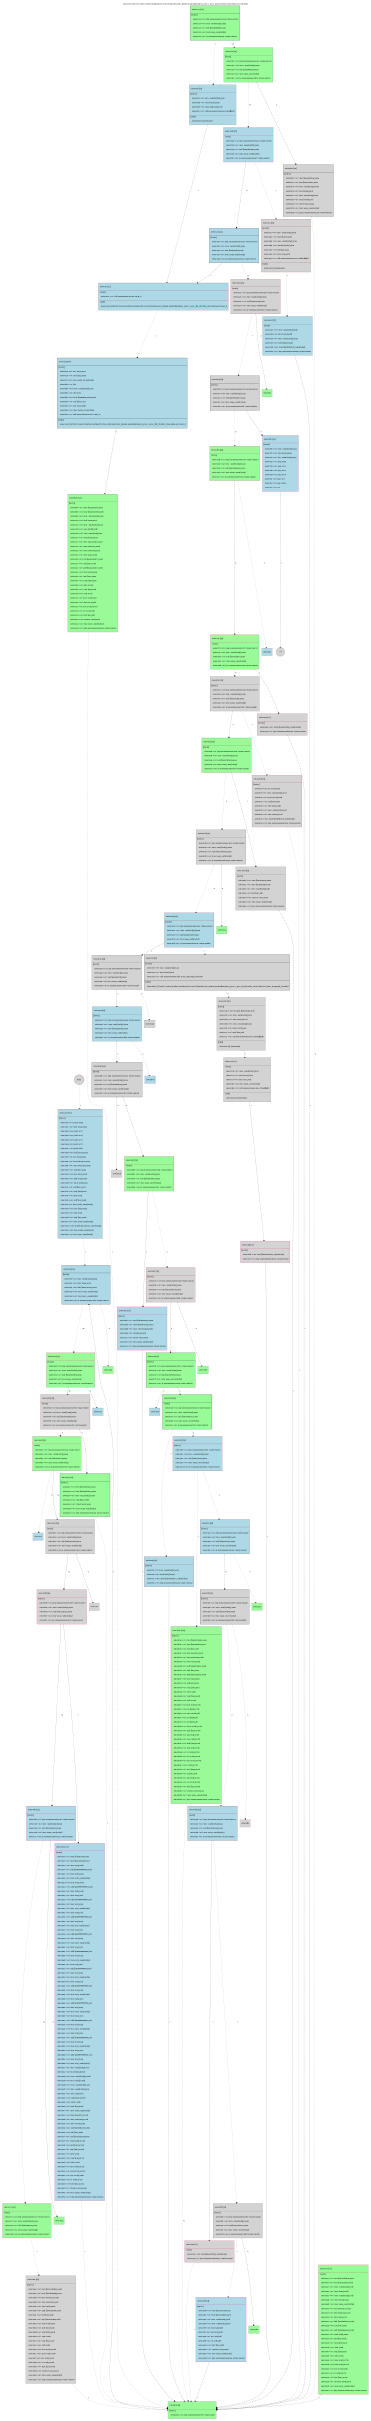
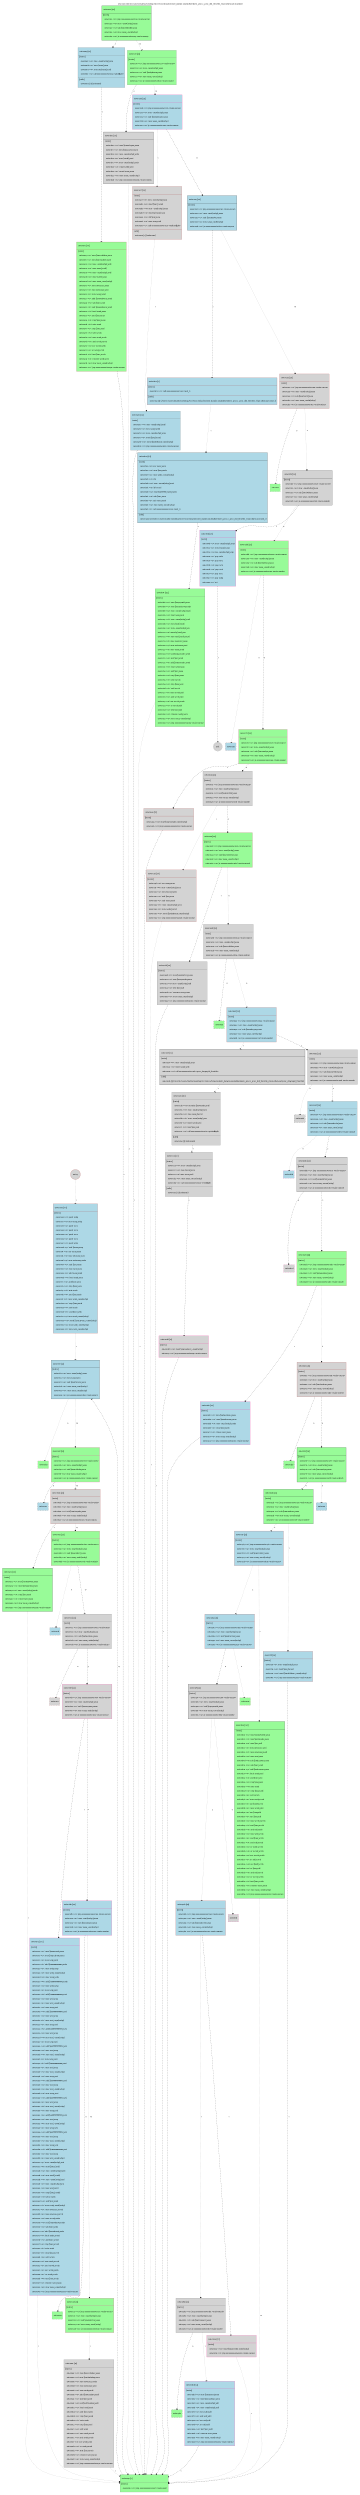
edge "0x4019e7 [16]" -> "0x401bc3 [5]": now "0x4019e7 [16]" -> "0x4019f7 [111]"
